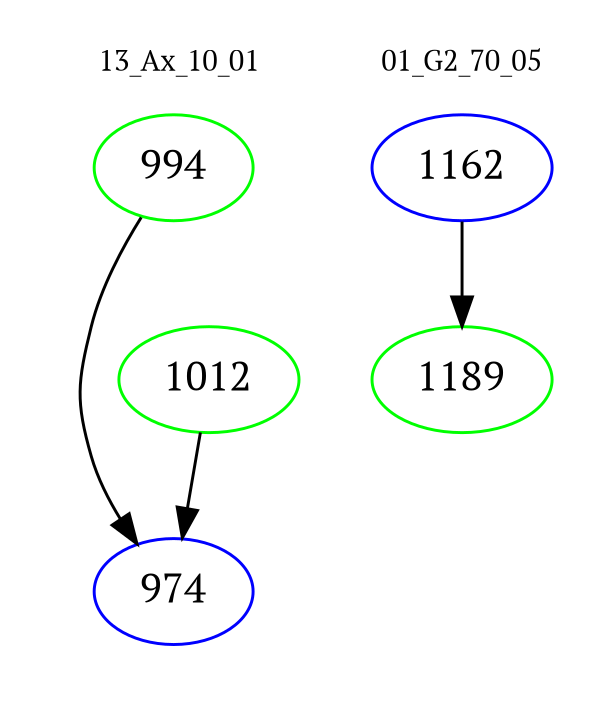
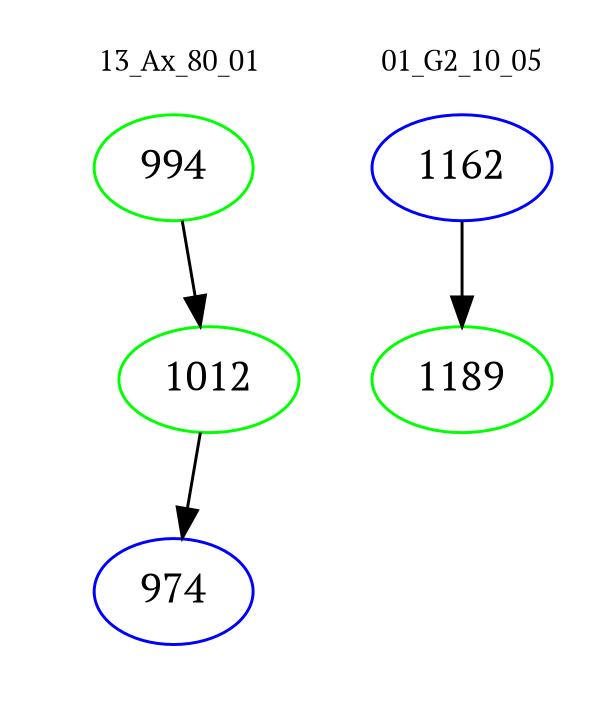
cluster "13_Ax_10_01": label "13_Ax_10_01" -> "13_Ax_80_01"
cluster "01_G2_70_05": label "01_G2_70_05" -> "01_G2_10_05"
edge "994" -> "974": now "994" -> "1012"
